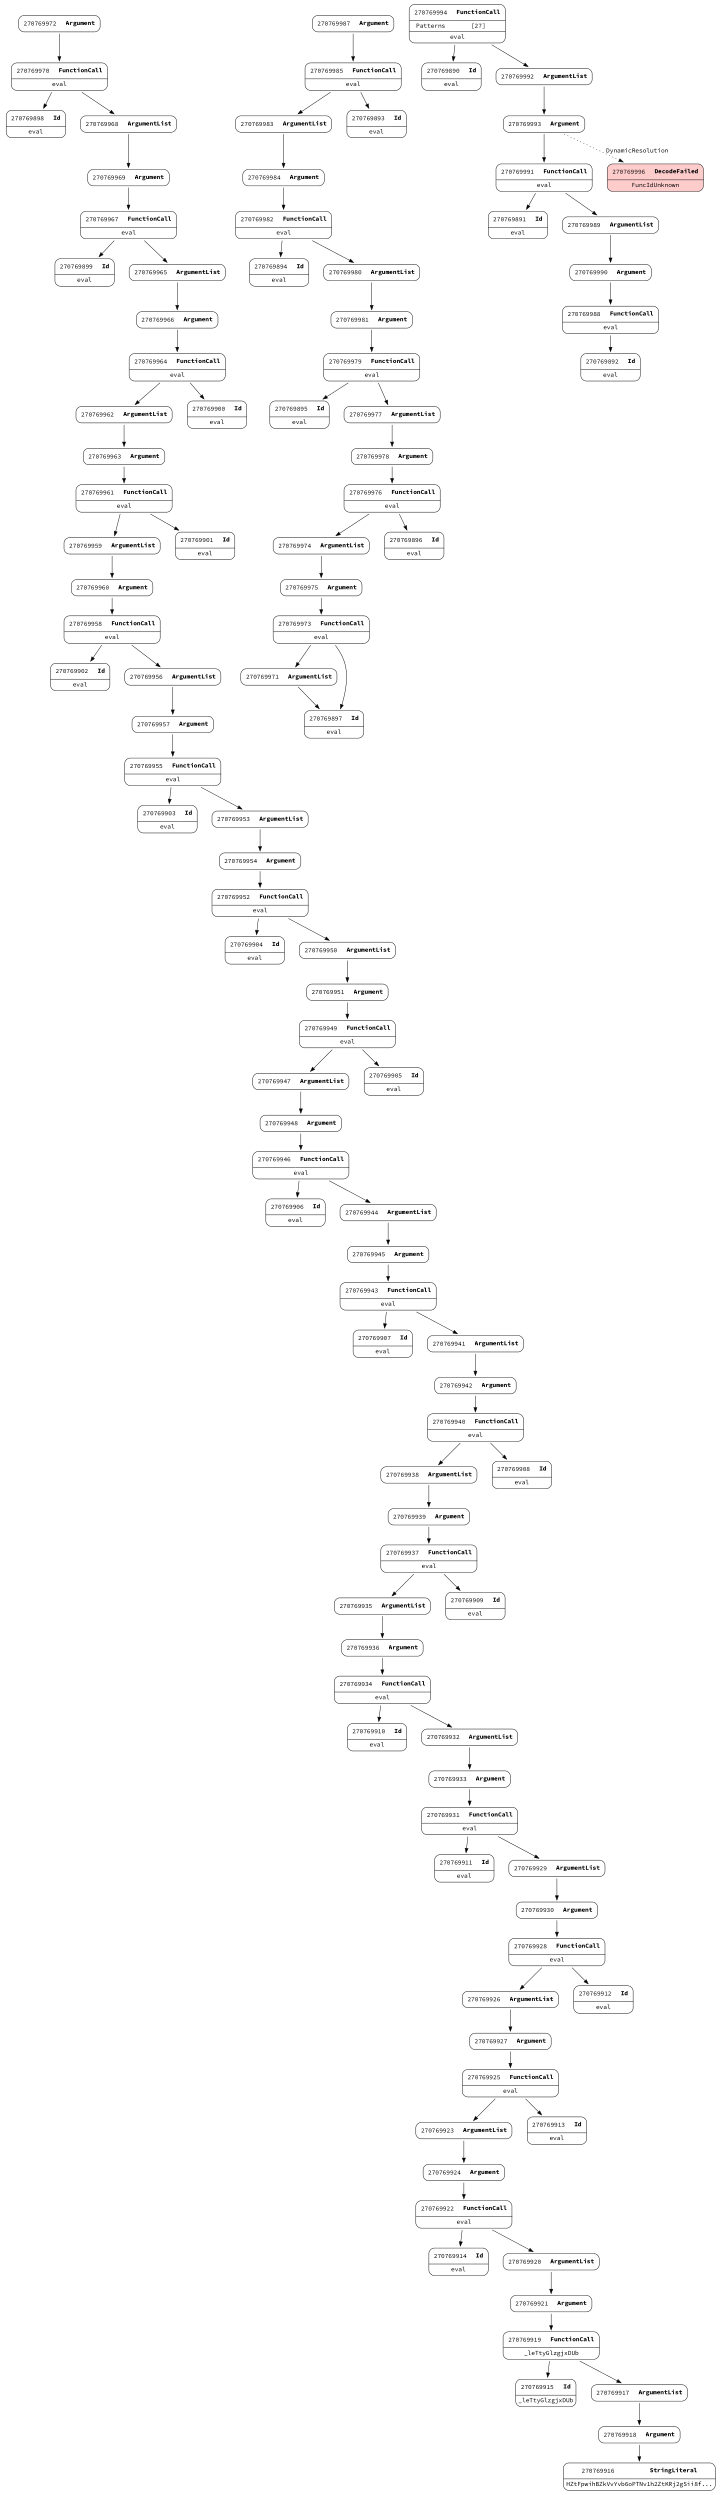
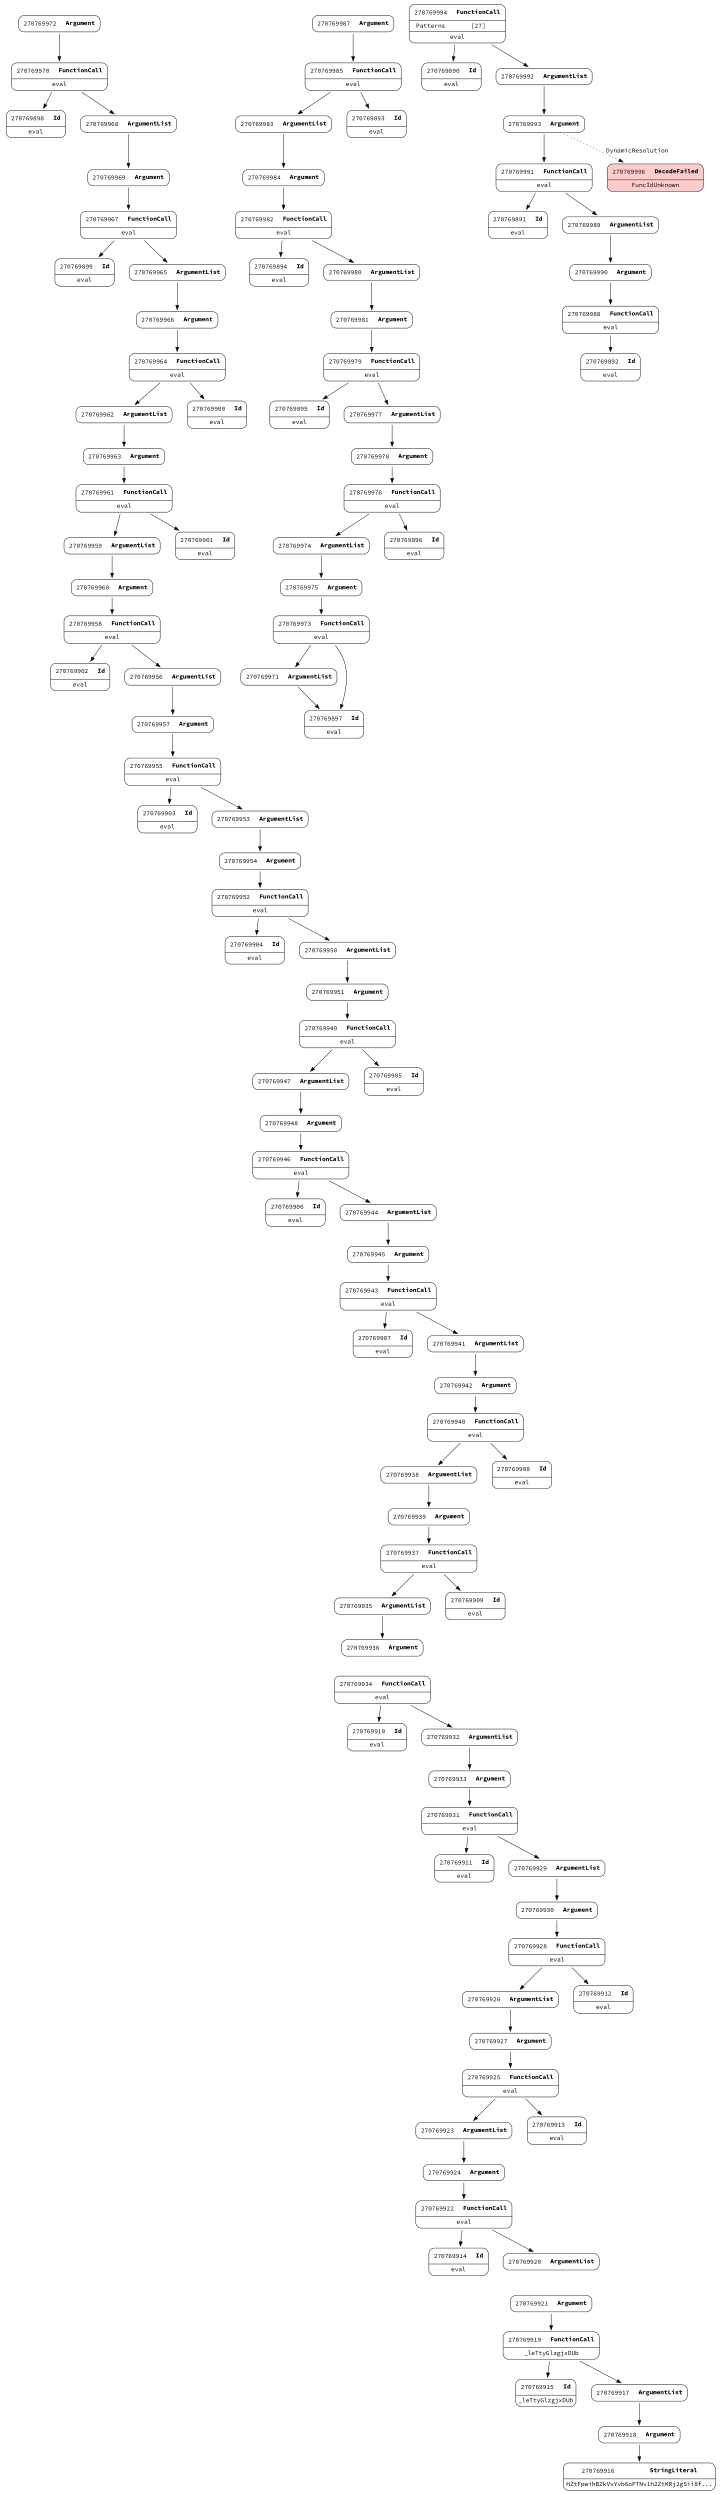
edge "270769936" -> "270769934": removed
edge "270769920" -> "270769921": removed
